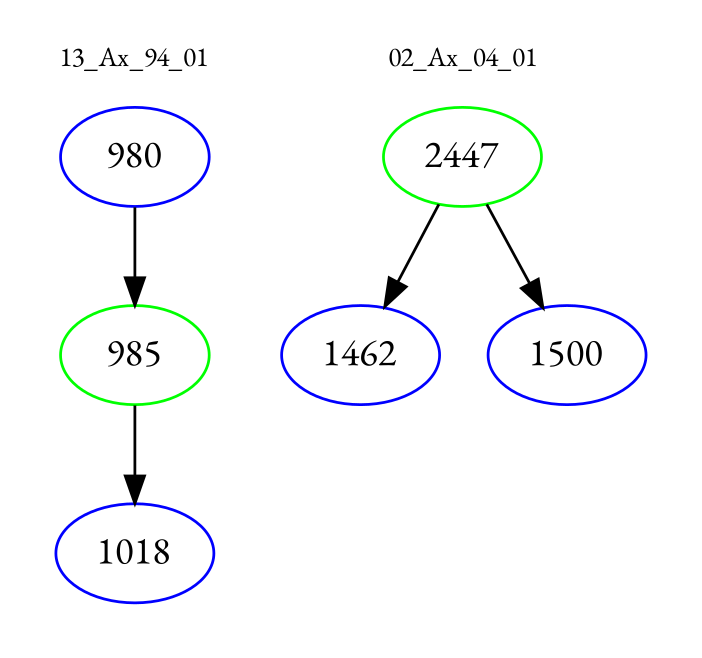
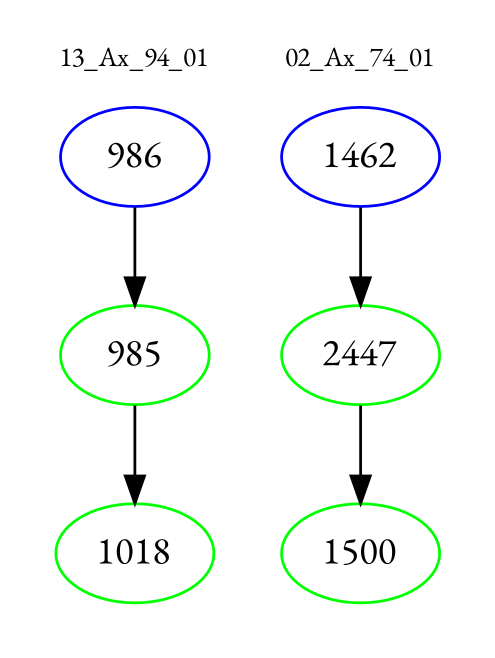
cluster "02_Ax_04_01": label "02_Ax_04_01" -> "02_Ax_74_01"
node "980": label "980" -> "986"
edge "2447" -> "1462": reversed
node "1500": color blue -> green
node "1018": color blue -> green
